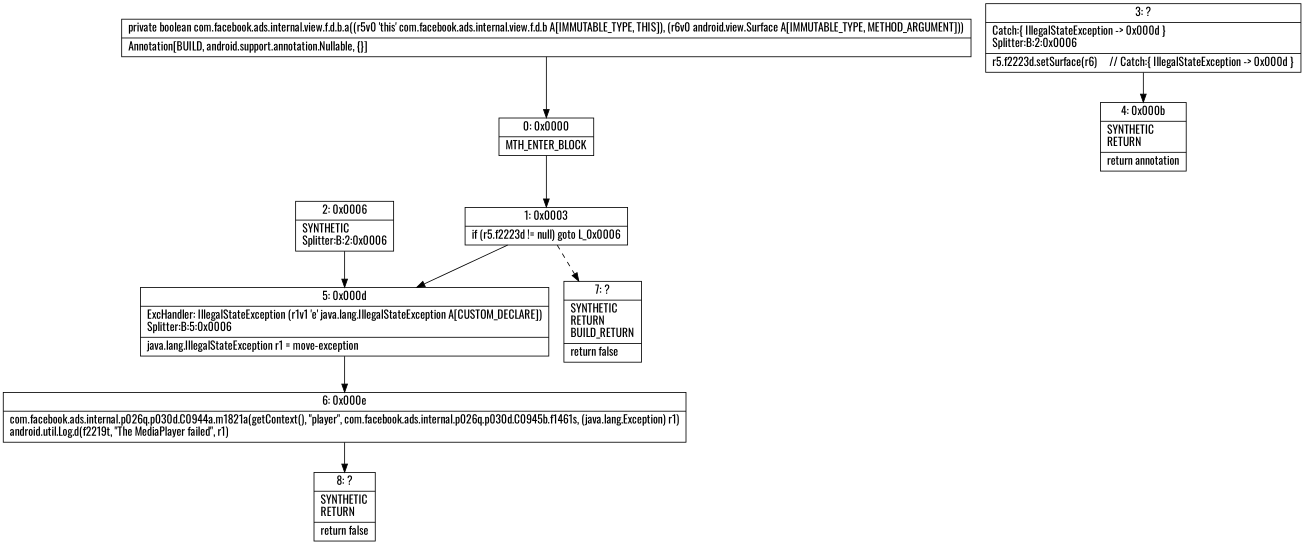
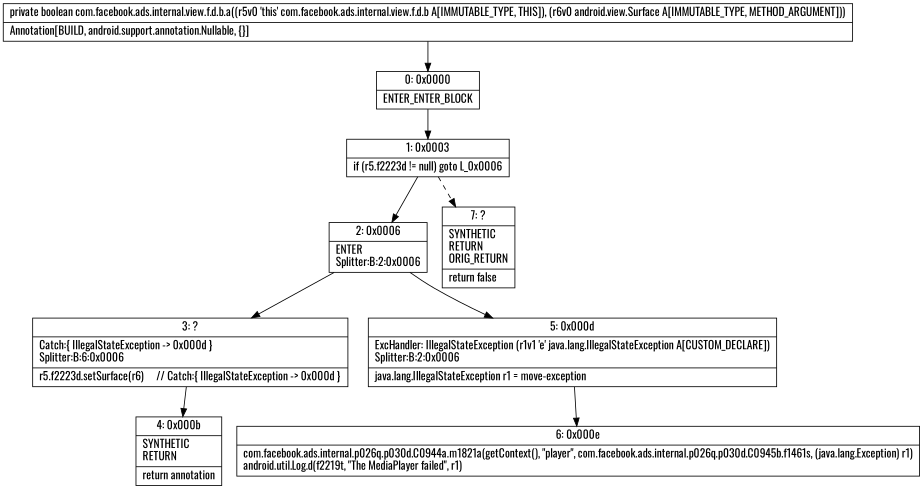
node "3: ?": text "Splitter:B:2:0x0006" -> "Splitter:B:6:0x0006"
node "0: 0x0000": text "MTH_ENTER_BLOCK" -> "ENTER_ENTER_BLOCK"
node "2: 0x0006": text "SYNTHETIC" -> "ENTER"
edge "1: 0x0003" -> "5: 0x000d": now "1: 0x0003" -> "2: 0x0006"
edge "2: 0x0006" -> "3: ?": added
node "5: 0x000d": text "Splitter:B:5:0x0006" -> "Splitter:B:2:0x0006"
node "7: ?": text "BUILD_RETURN" -> "ORIG_RETURN"
node "8: ?": removed
